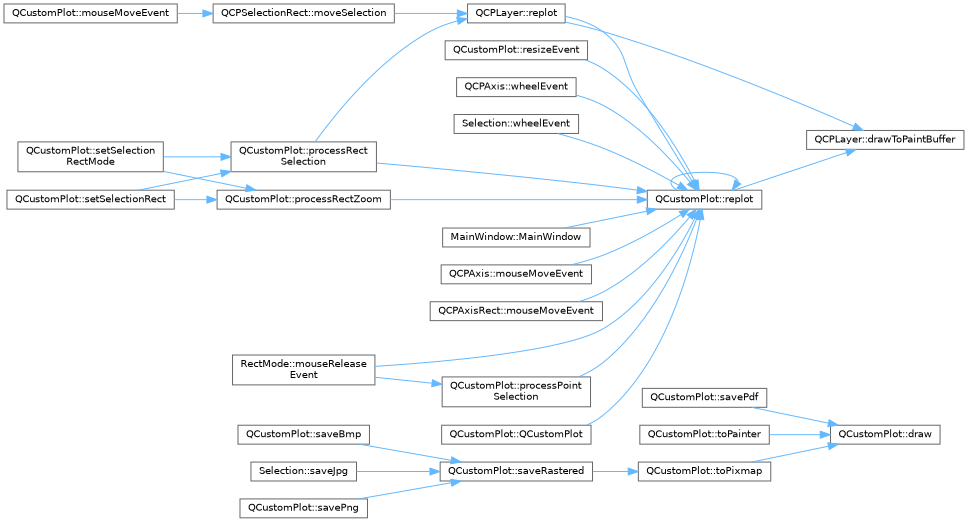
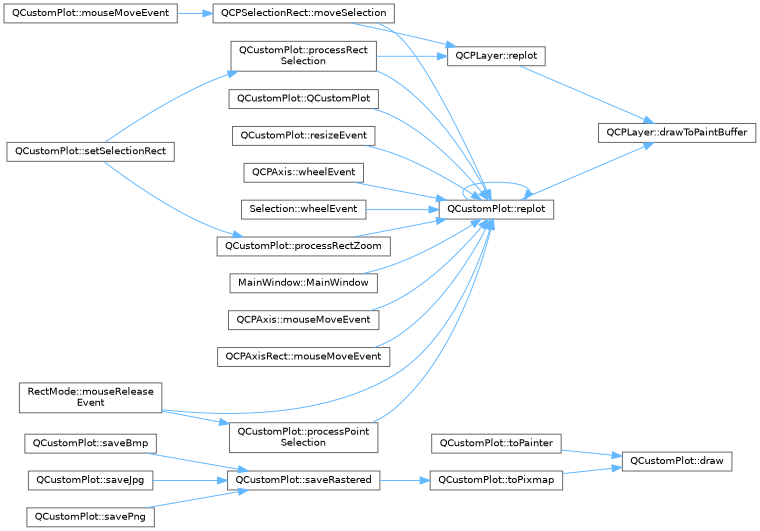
edge "QCPLayer::replot" -> "QCustomPlot::replot": now "QCPSelectionRect::moveSelection" -> "QCustomPlot::replot"
node "QCustomPlot::setSelection RectMode": removed
node "QCustomPlot::savePdf": removed
node "Selection::saveJpg": label "Selection::saveJpg" -> "QCustomPlot::saveJpg"
